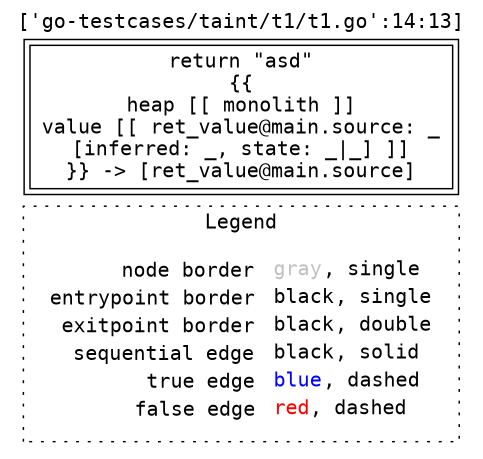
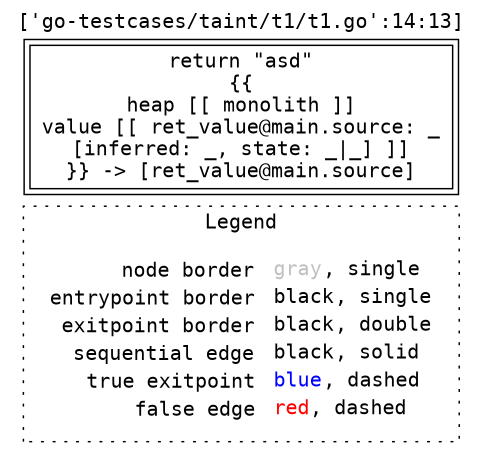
node "node border": text "true edge" -> "true exitpoint"
